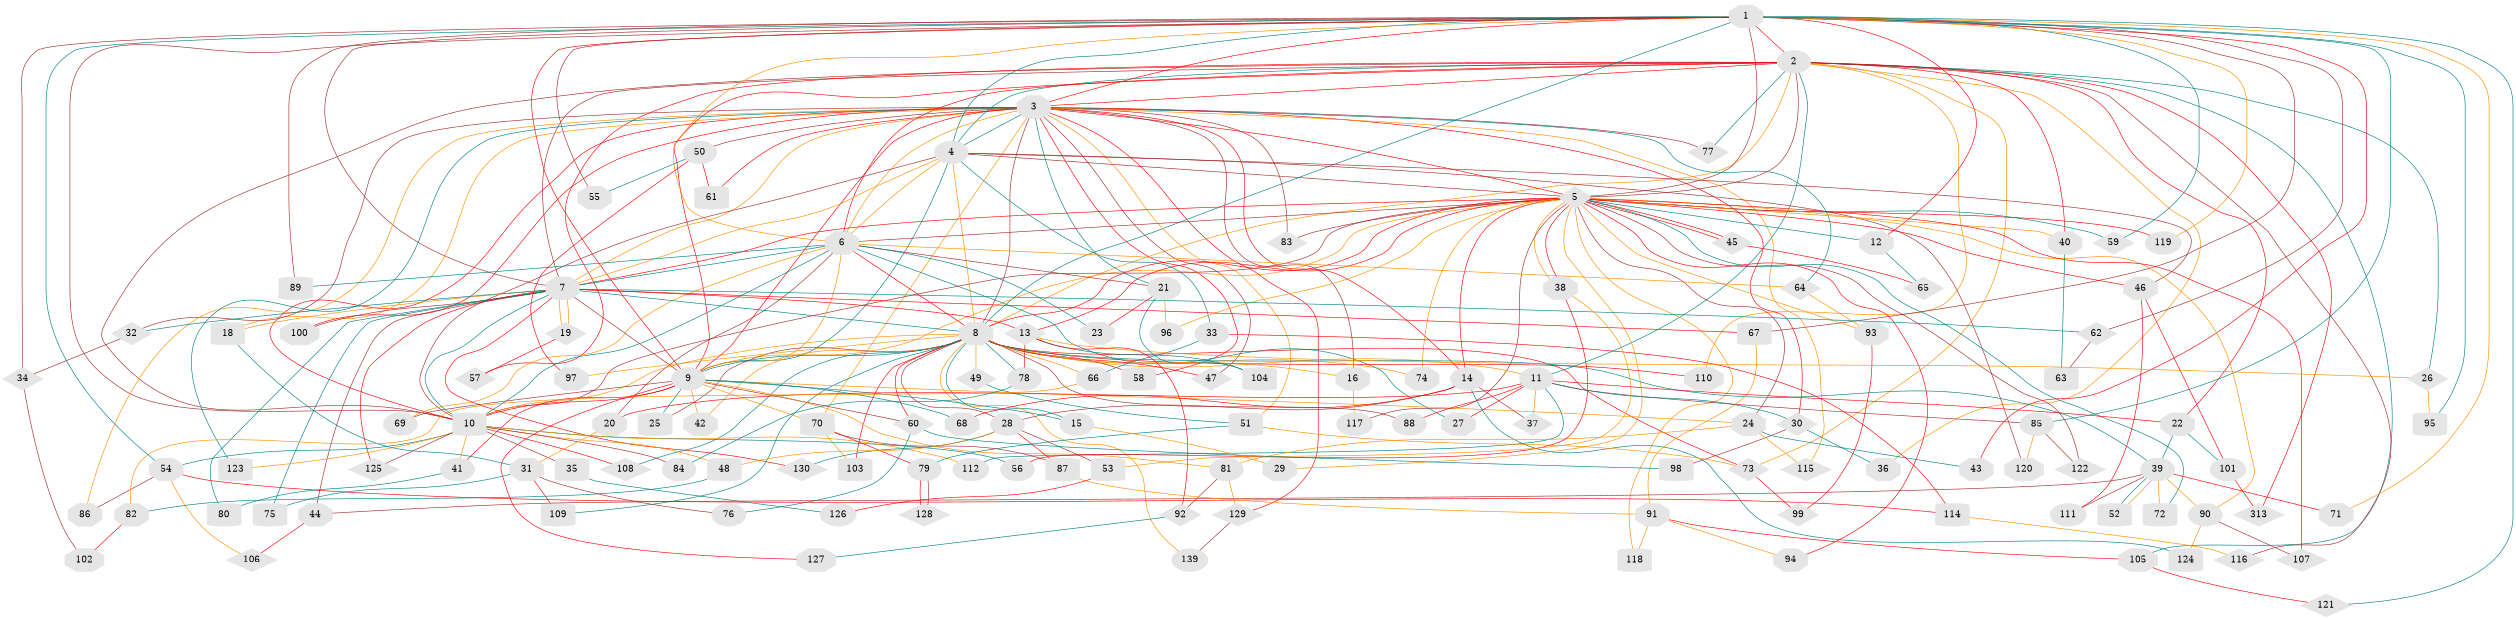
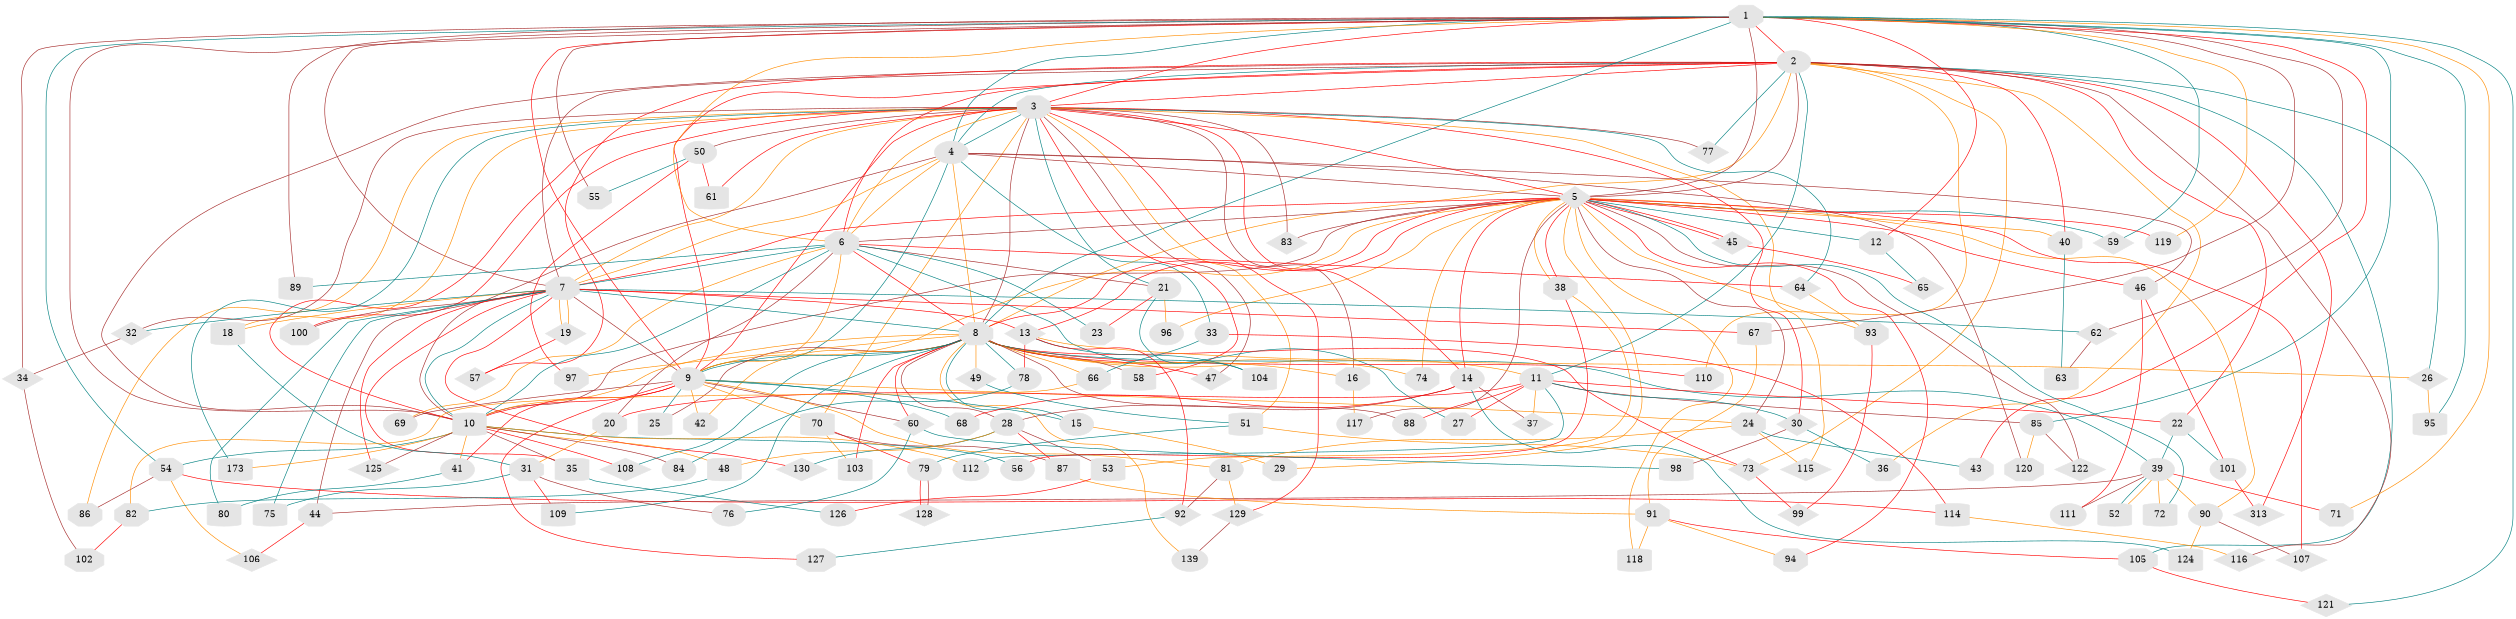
edge "6" -- "64": color darkorange -> red
edge "7" -- "35": added
node "123": label "123" -> "173"
